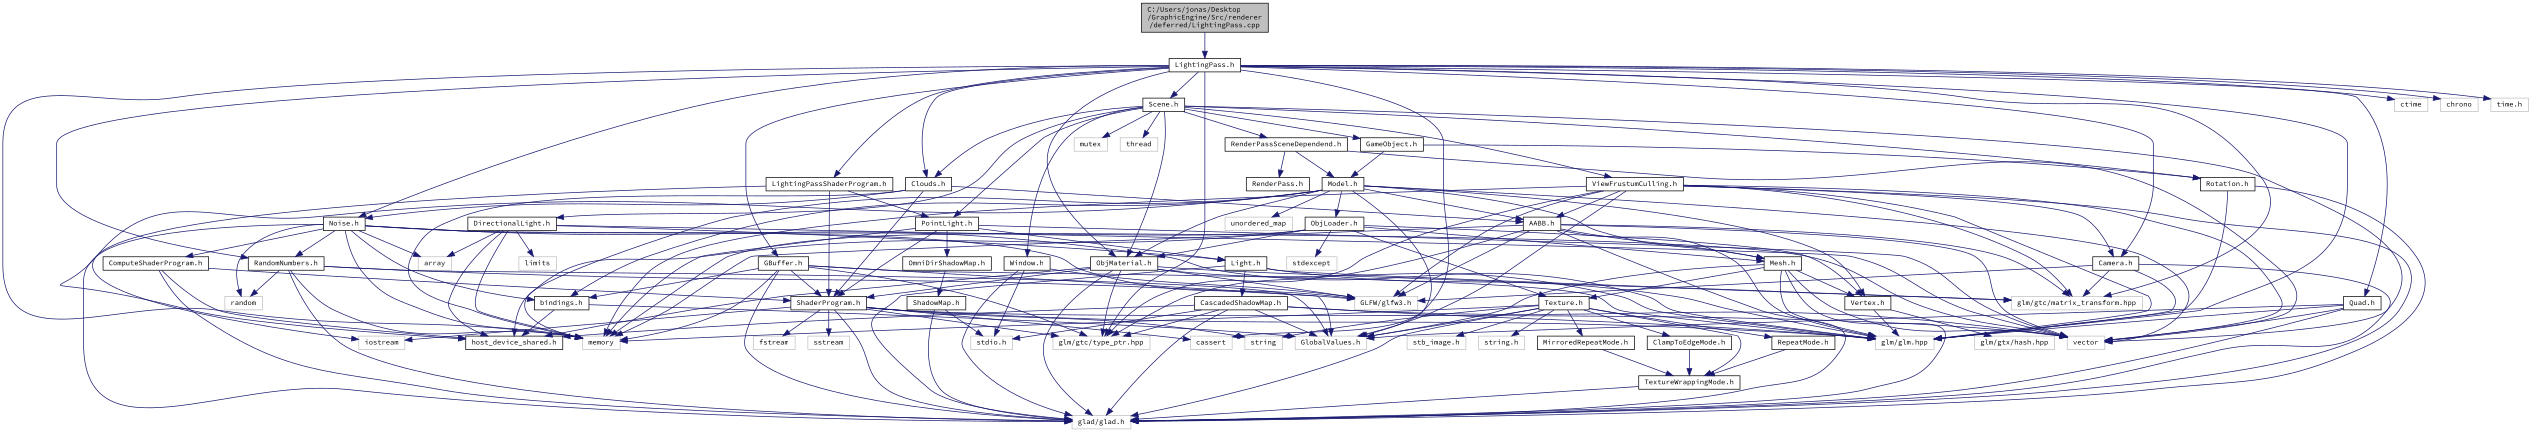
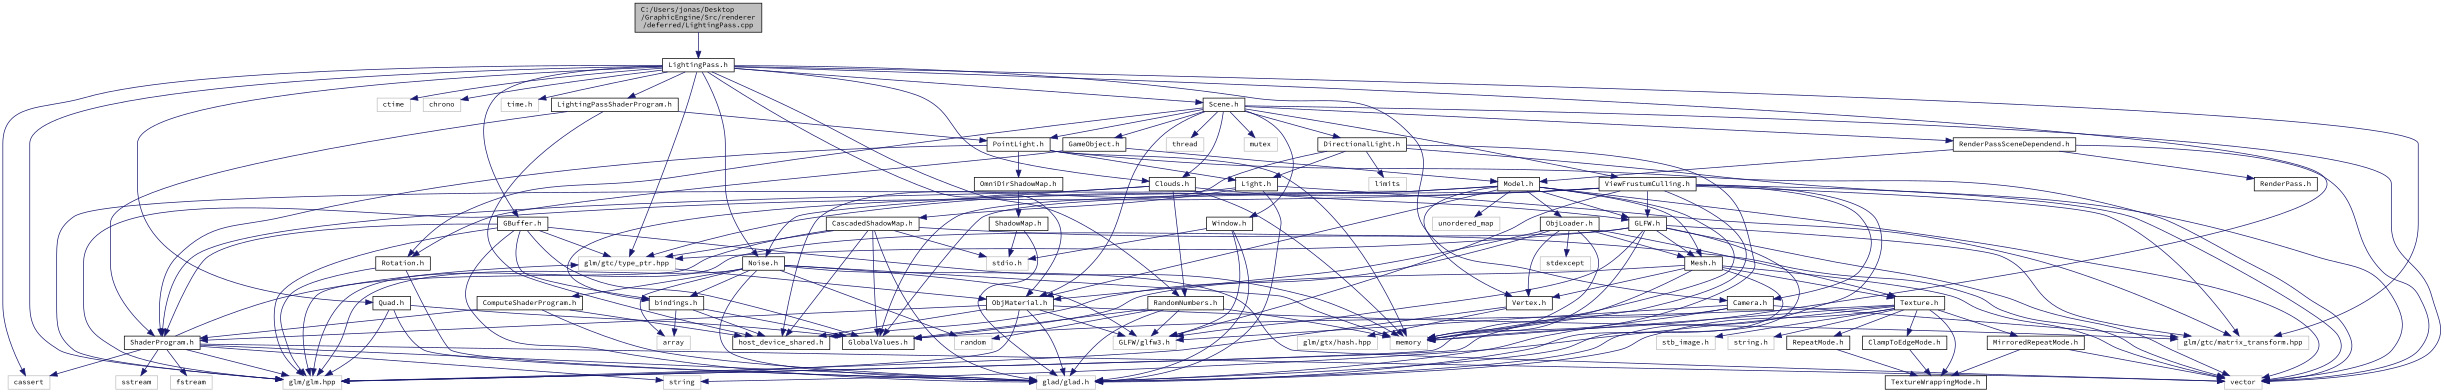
node "AABB.h": label "AABB.h" -> "GLFW.h"
edge "Noise.h" -> "RandomNumbers.h": now "Clouds.h" -> "RandomNumbers.h"
edge "DirectionalLight.h" -> "array": now "bindings.h" -> "array"
edge "ObjMaterial.h" -> "glm/gtc/type_ptr.hpp": reversed
edge "Quad.h" -> "vector": now "MirroredRepeatMode.h" -> "vector"
node "iostream": removed
node "GlobalValues.h": color grey75 -> black
edge "TextureWrappingMode.h" -> "glad/glad.h": removed
